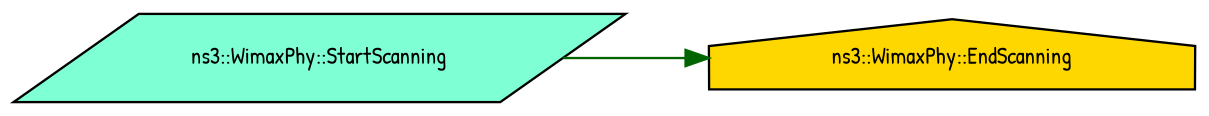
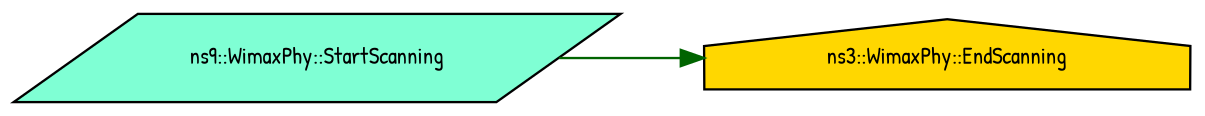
node "ns3::WimaxPhy::StartScanning": label "ns3::WimaxPhy::StartScanning" -> "ns9::WimaxPhy::StartScanning"
